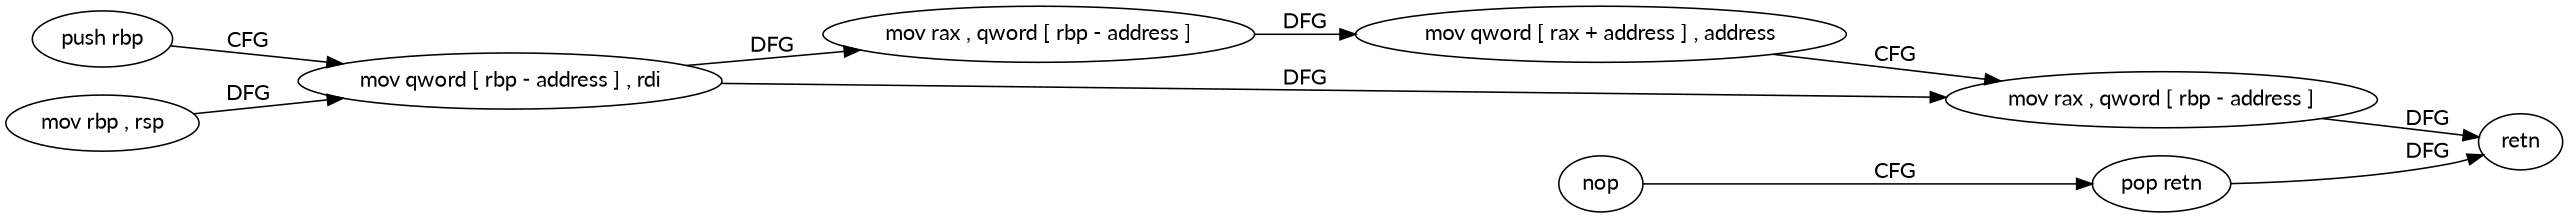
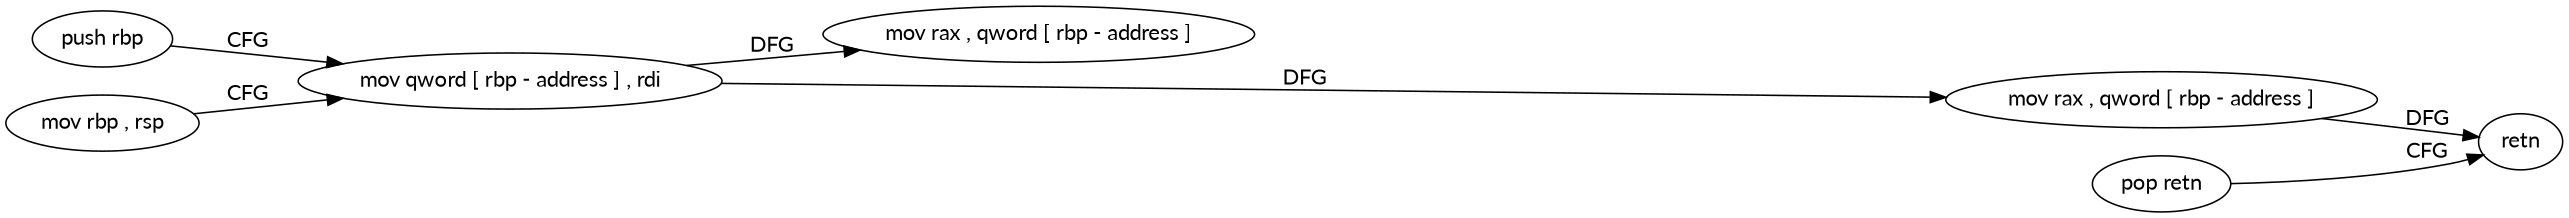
node "mov qword [ rax + address ] , address": removed
edge "mov rbp , rsp" -> "mov qword [ rbp - address ] , rdi": label "DFG" -> "CFG"
edge "pop retn" -> "retn": label "DFG" -> "CFG"
node "nop": removed
